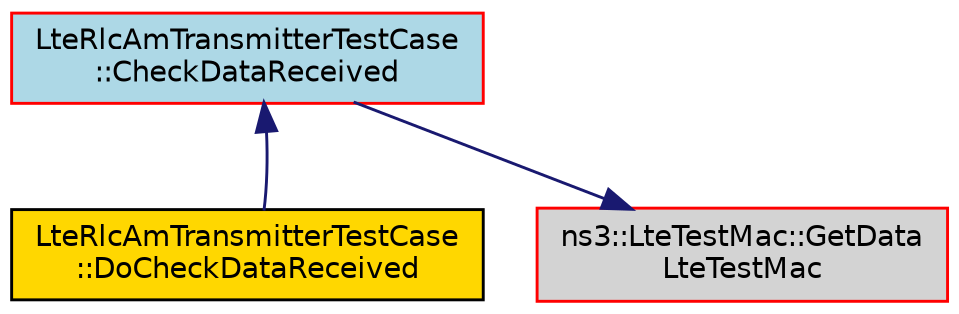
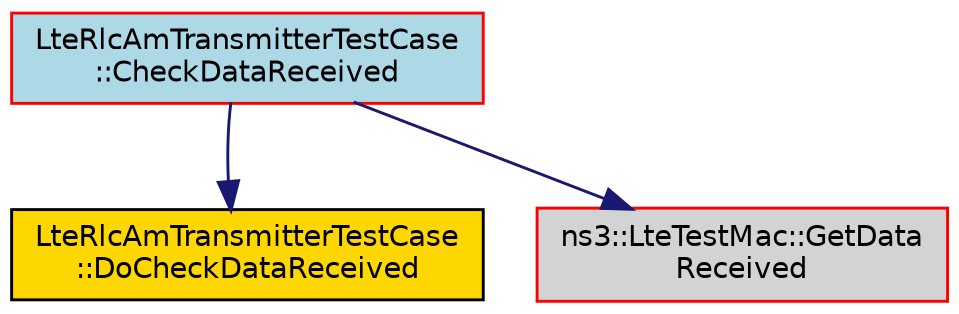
edge "LteRlcAmTransmitterTestCase ::DoCheckDataReceived" -> "LteRlcAmTransmitterTestCase ::CheckDataReceived": reversed
node "ns3::LteTestMac::GetData LteTestMac": label "ns3::LteTestMac::GetData LteTestMac" -> "ns3::LteTestMac::GetData Received"
